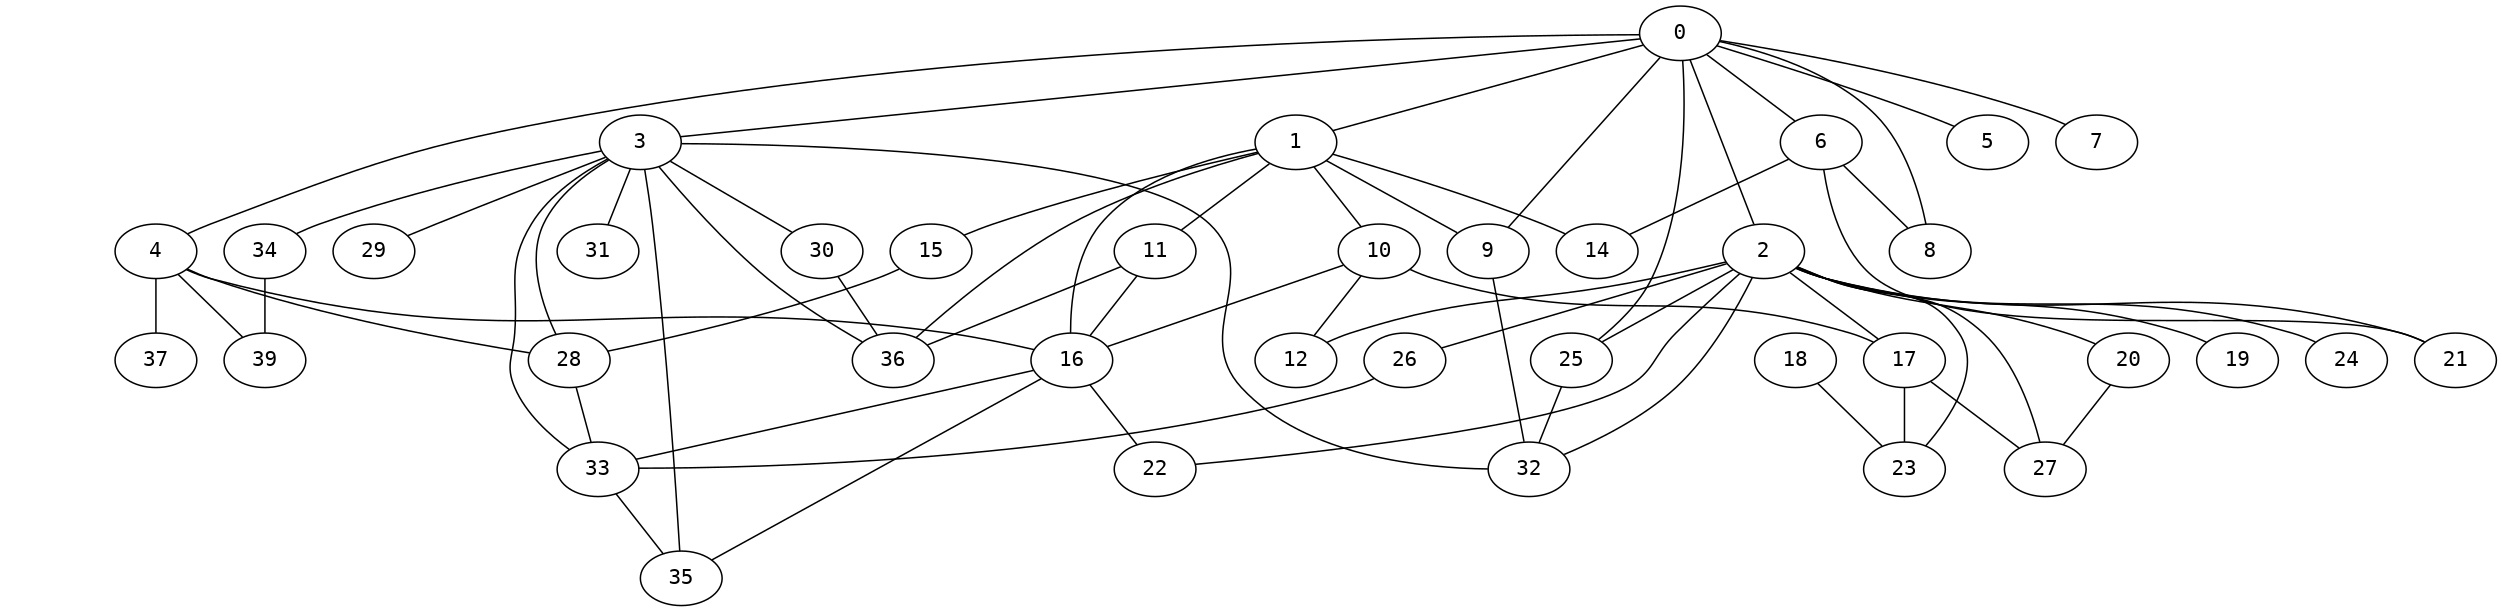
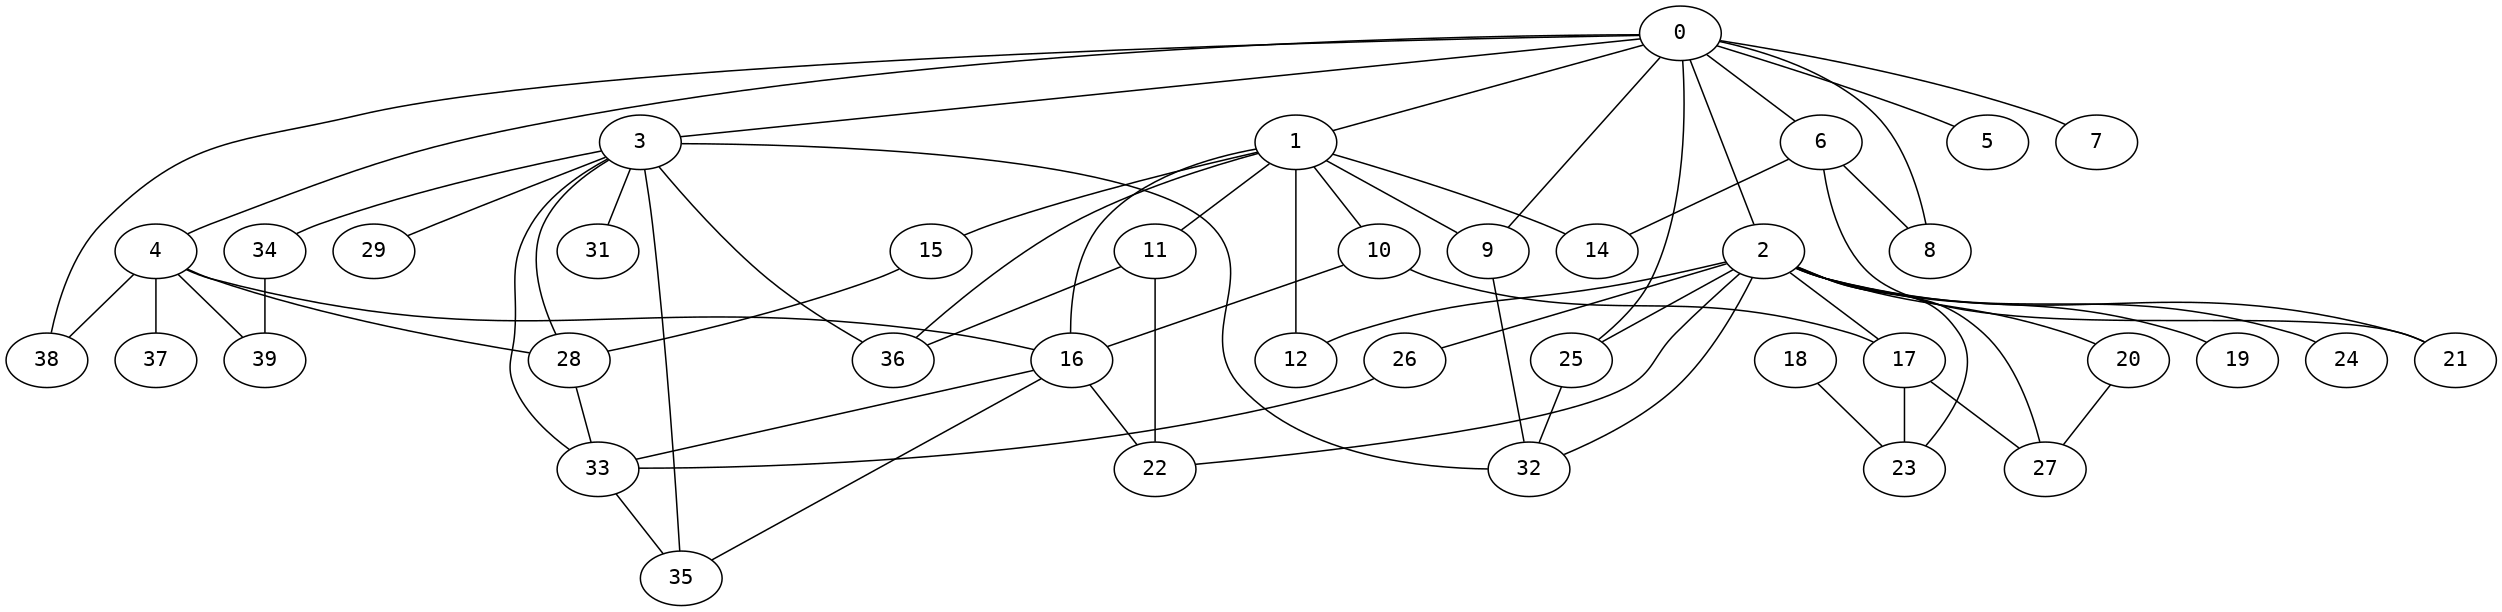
node "30": removed
edge "11" -- "16": now "11" -- "22"
edge "10" -- "12": now "1" -- "12"
node "38": added
